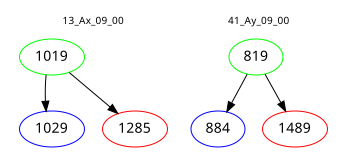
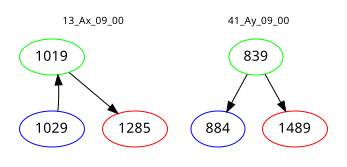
node "819": label "819" -> "839"
edge "1019" -> "1029": reversed
